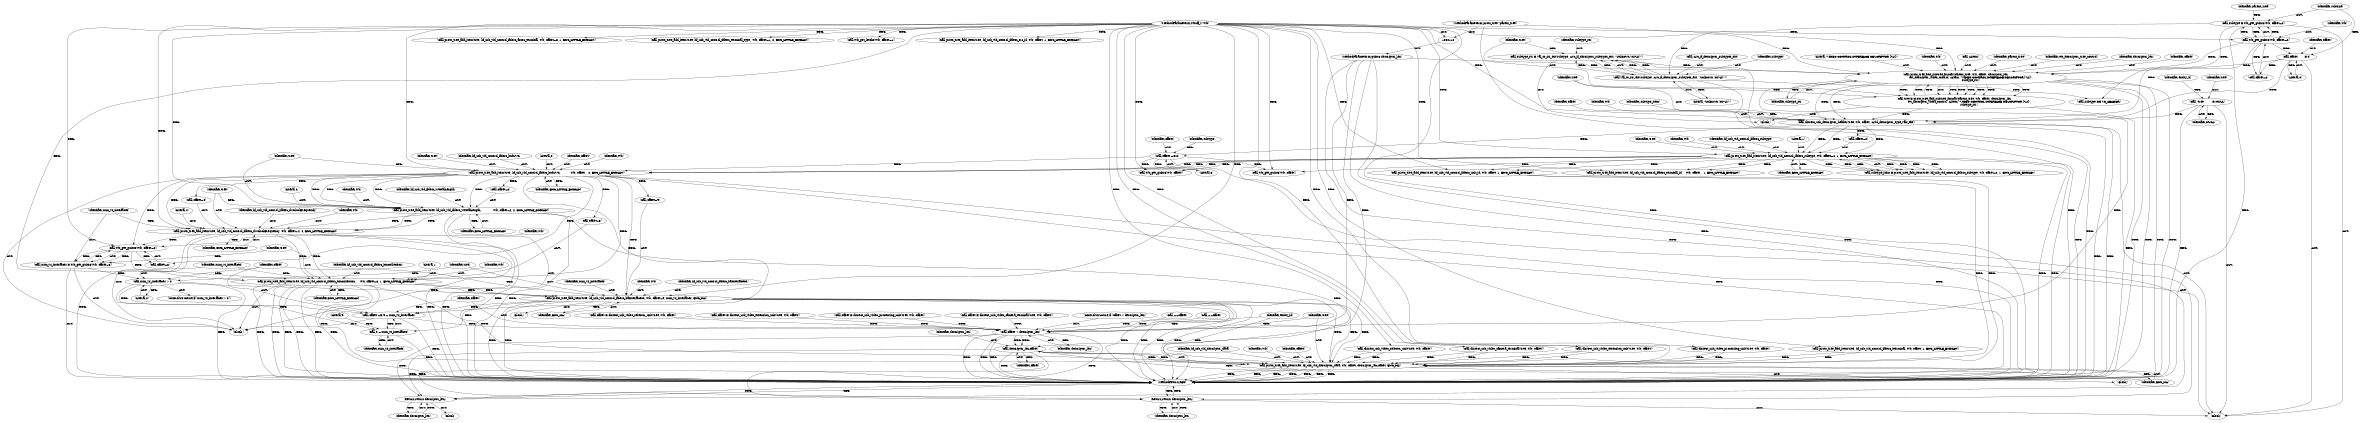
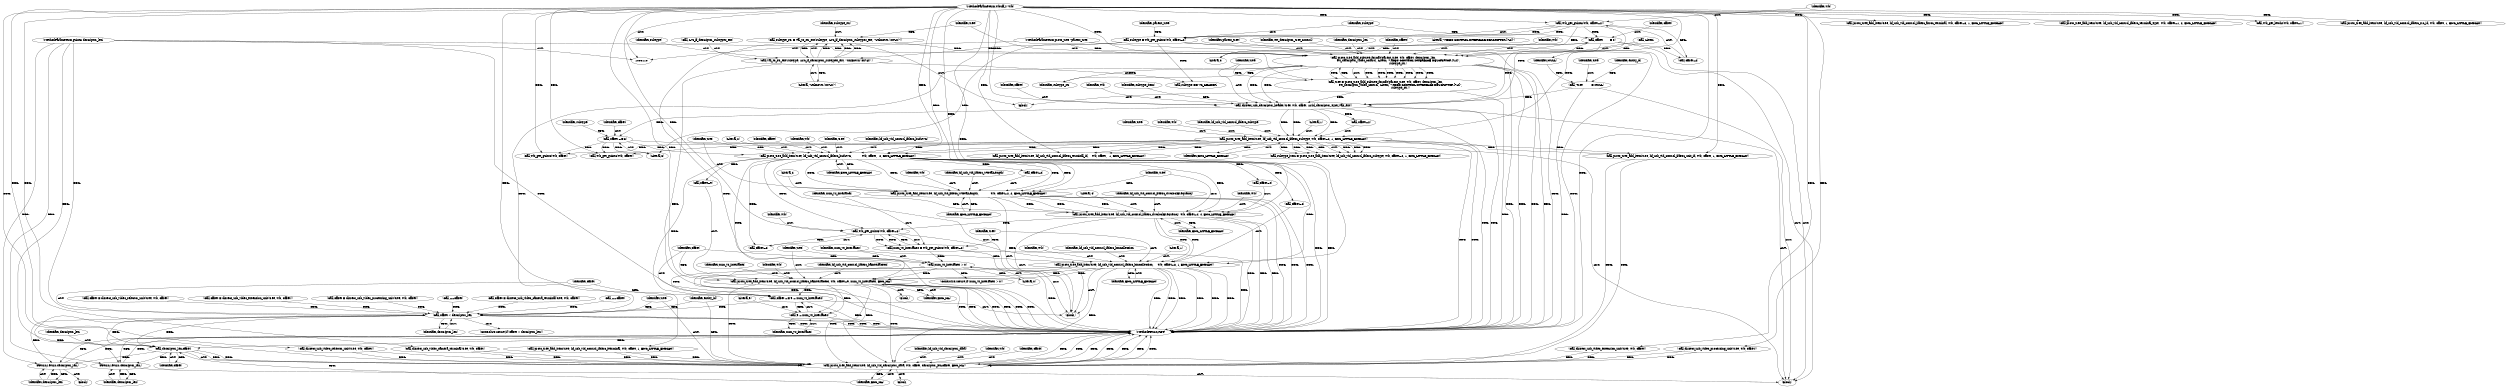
edge "(Call,subtype = tvb_get_guint8(tvb, offset+2))" -> "(Call,tvb_get_guint8(tvb, offset+2))": now "(Call,subtype = tvb_get_guint8(tvb, offset+2))" -> "(Literal,3)"
edge "1000110" -> "(MethodParameterIn,guint8 descriptor_len)": reversed
edge "(Call,*tree          = NULL)" -> "(Identifier,NULL)": now "(Call,&item)" -> "(Identifier,NULL)"
edge "(Identifier,NULL)" -> "(Call,*tree          = NULL)": label "AST: " -> "CFG: "
edge "(Call,num_vs_interfaces > 0)" -> "(ControlStructure,if (num_vs_interfaces > 0))": label "AST: " -> "CFG: "
edge "(Call,num_vs_interfaces = tvb_get_guint8(tvb, offset+8))" -> "(MethodReturn,RET)": label "AST: " -> "DDG: "
edge "(Literal,9)" -> "(Call,9 + num_vs_interfaces)": label "CFG: " -> "AST: "
edge "(ControlStructure,if (offset < descriptor_len))" -> "(Call,offset < descriptor_len)": reversed
edge "(Call,descriptor_len-offset)" -> "(MethodReturn,RET)": reversed
